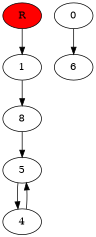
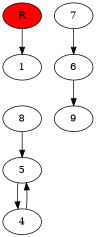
node "0": label "0" -> "7"
edge "1" -> "8": removed
node "9": added
